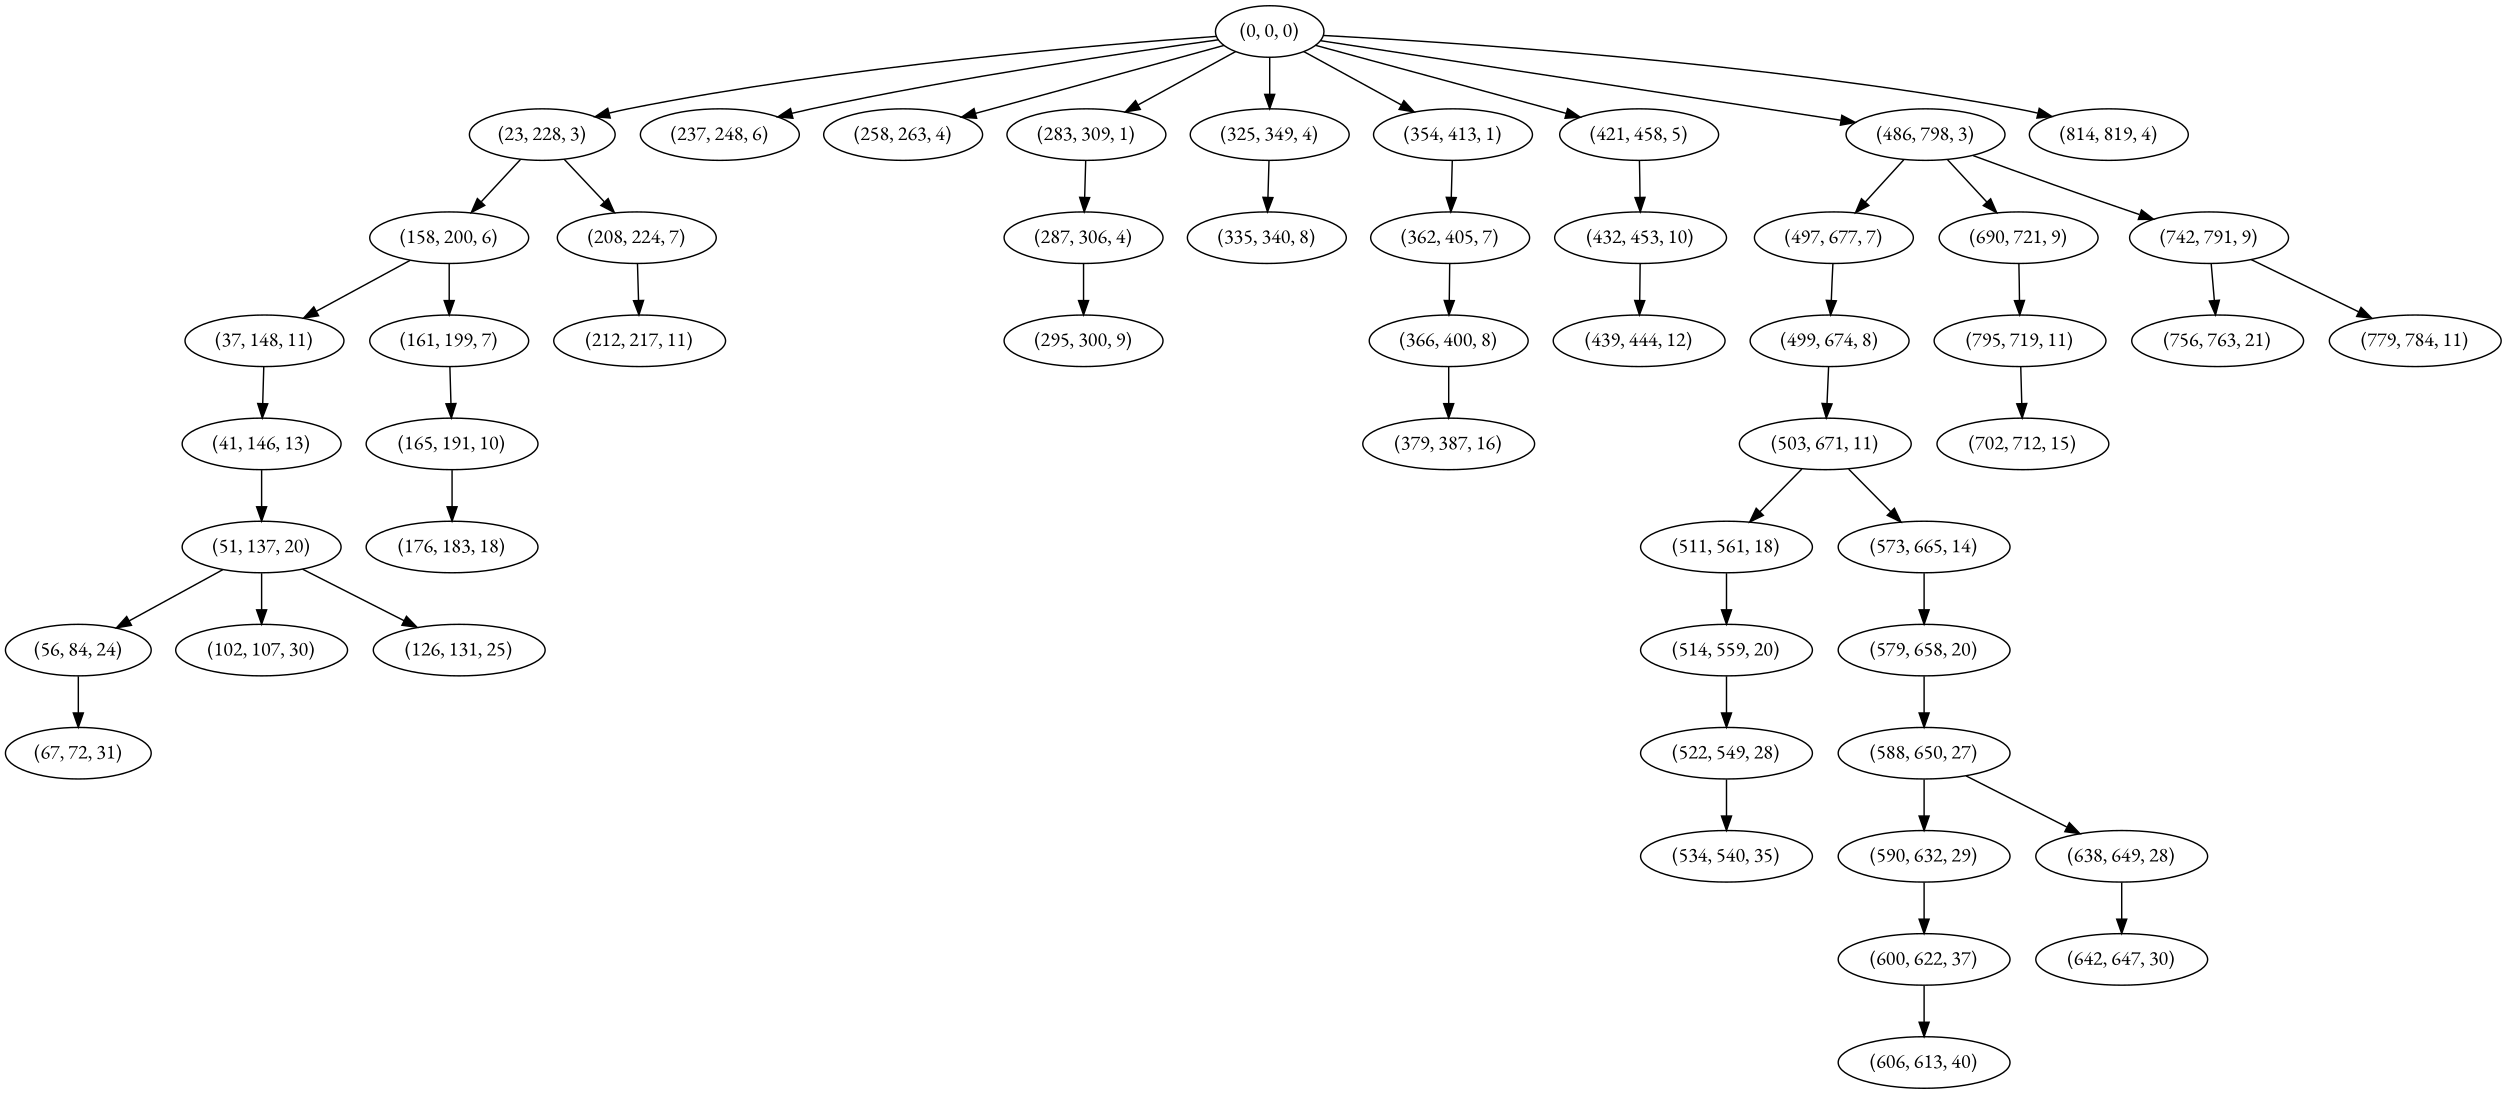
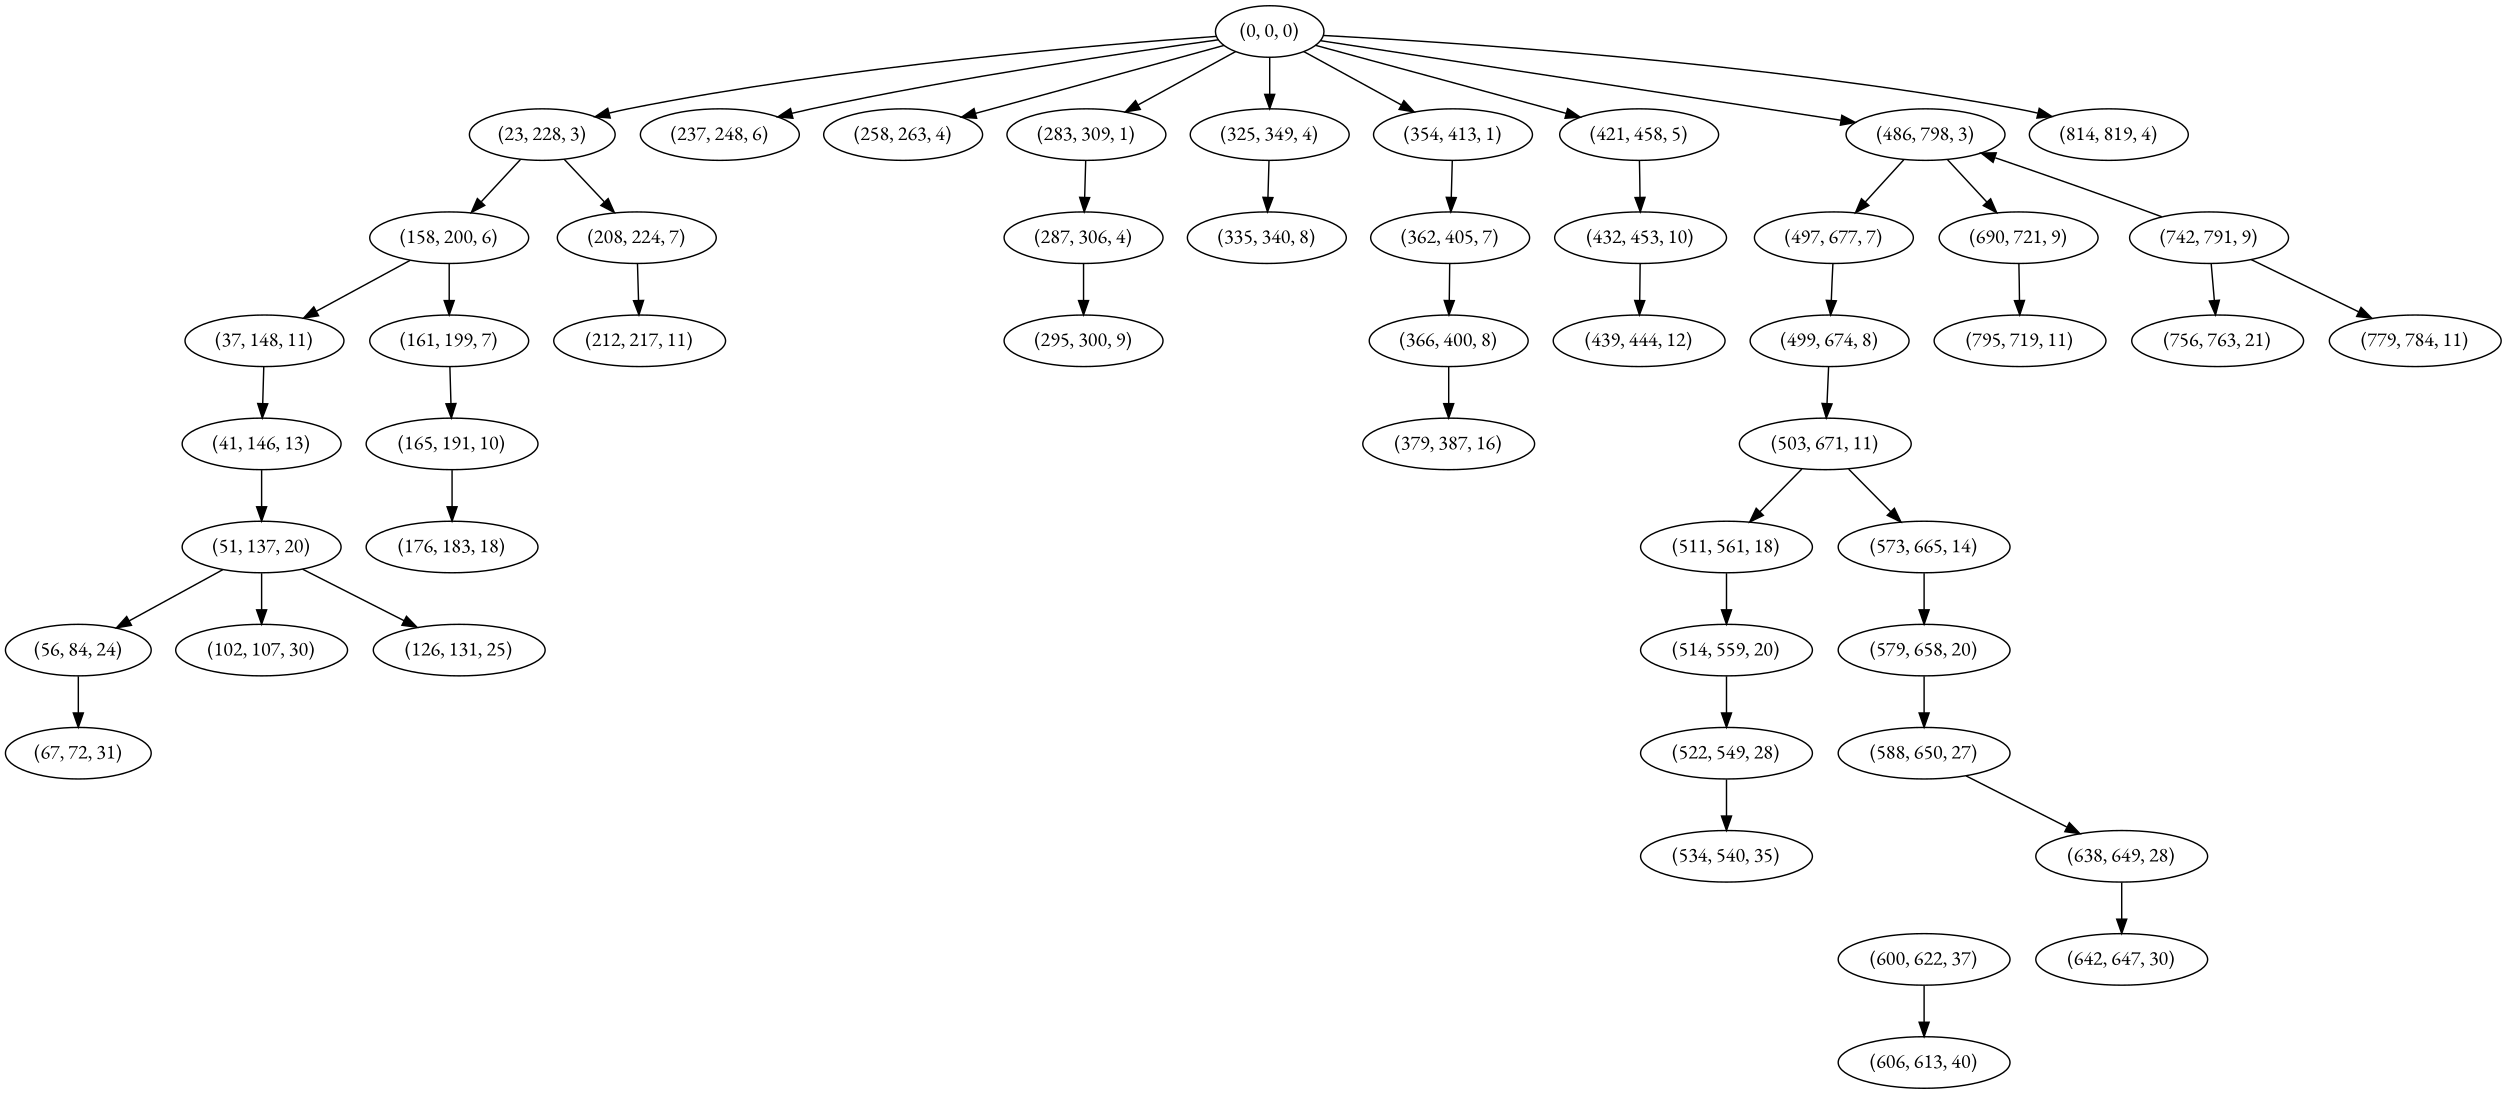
edge "(486, 798, 3)" -> "(742, 791, 9)": reversed
node "(702, 712, 15)": removed
node "(590, 632, 29)": removed
